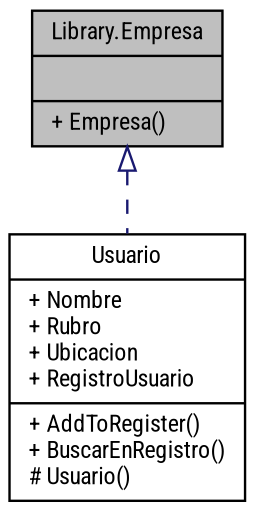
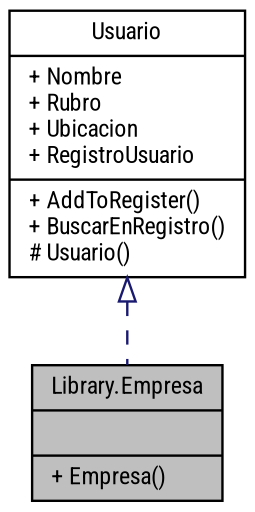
edge "Usuario" -> "Library.Empresa": reversed
